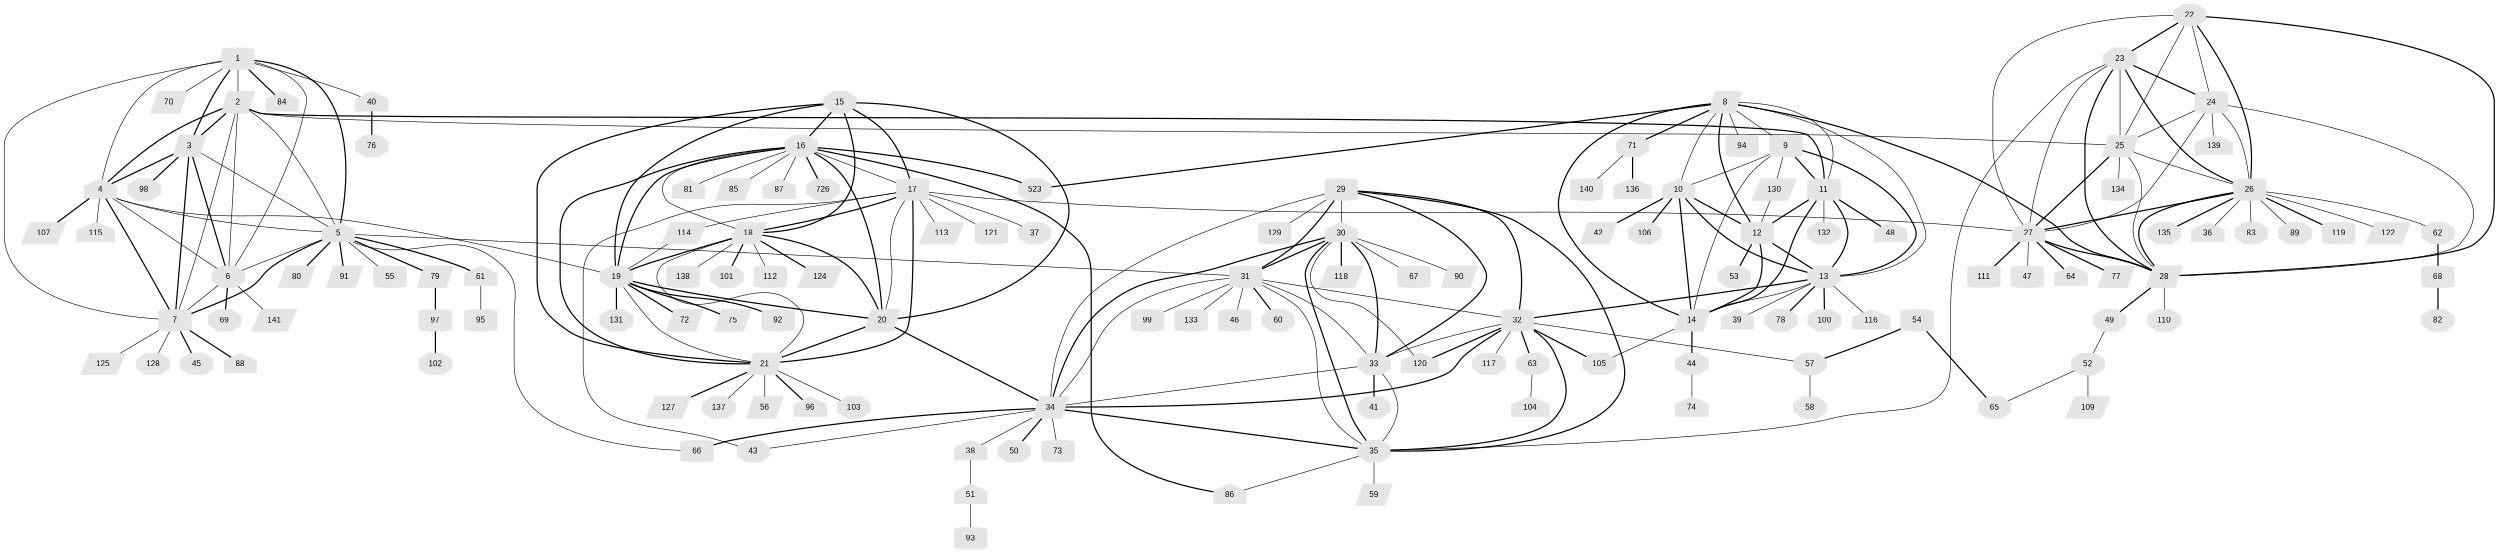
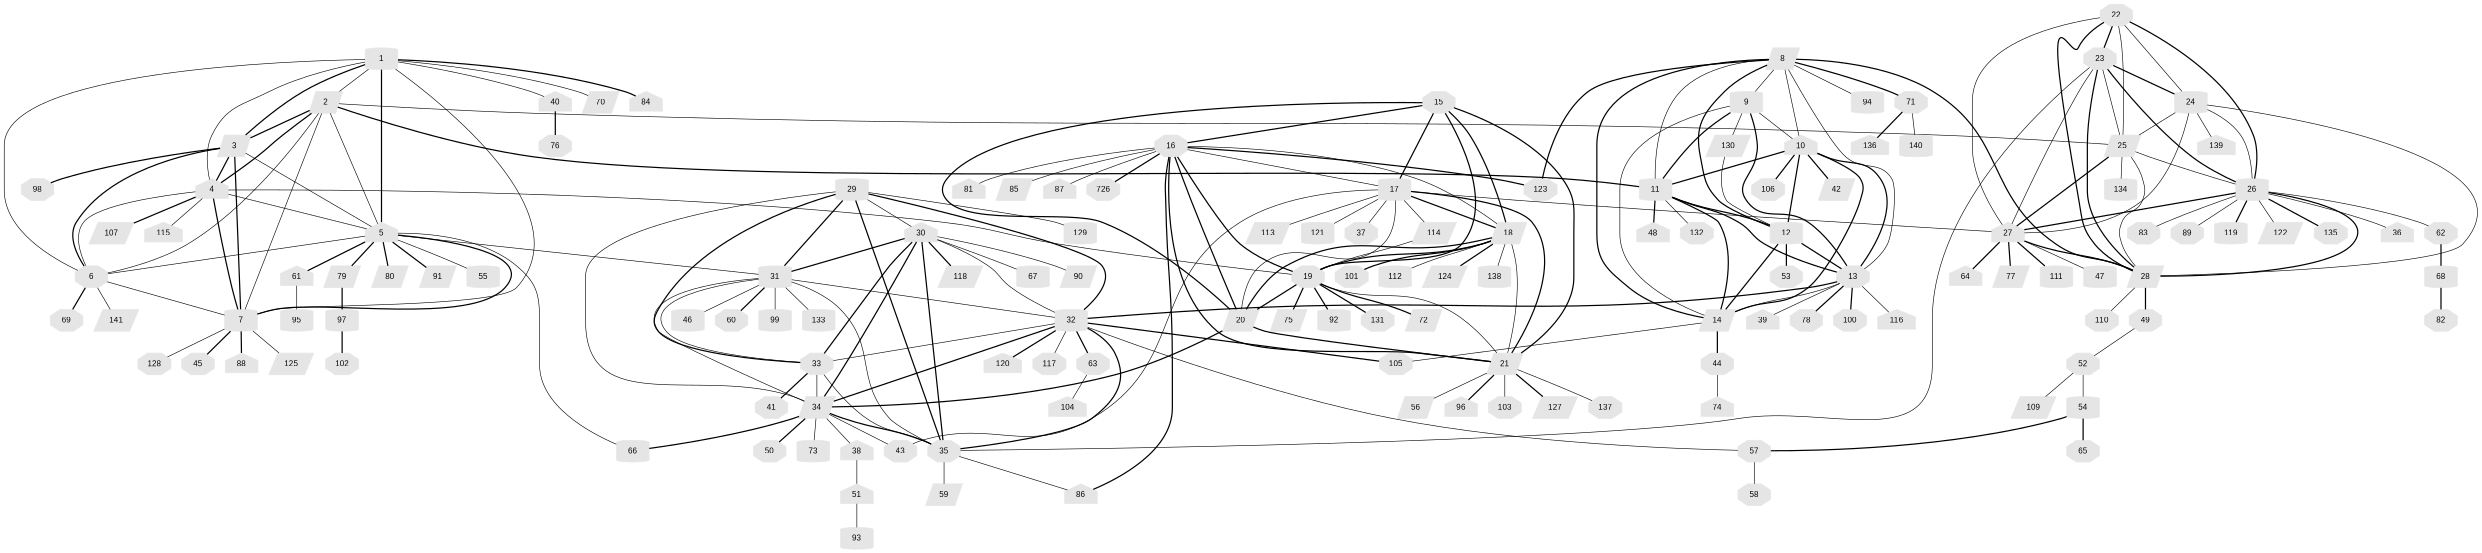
edge "10" -- "11": added
node "523": label "523" -> "123"
edge "30" -- "120": now "30" -- "32"
edge "52" -- "65": now "52" -- "54"
